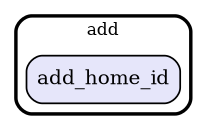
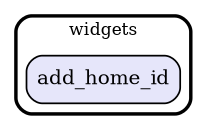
cluster "add": label "add" -> "widgets"
